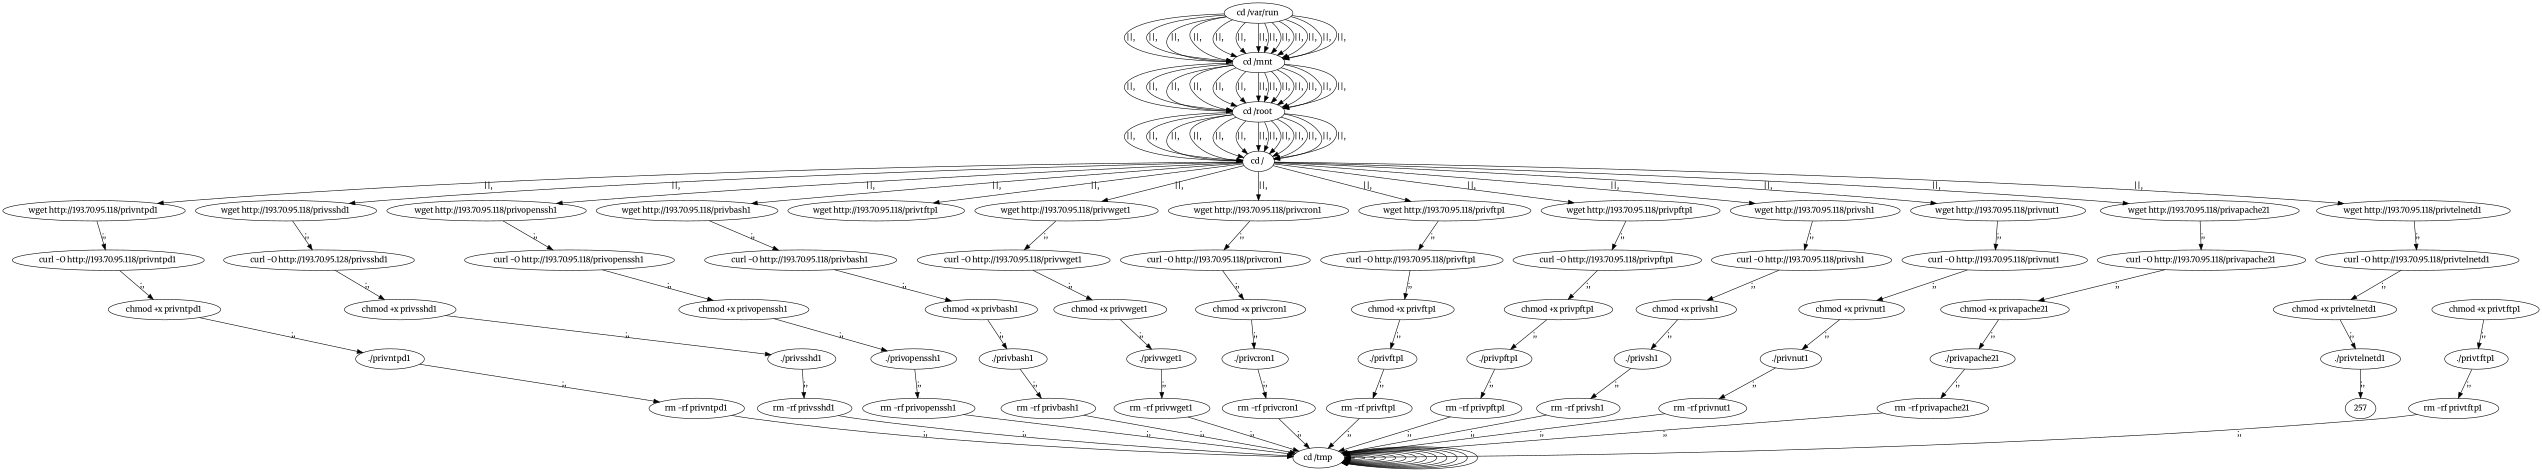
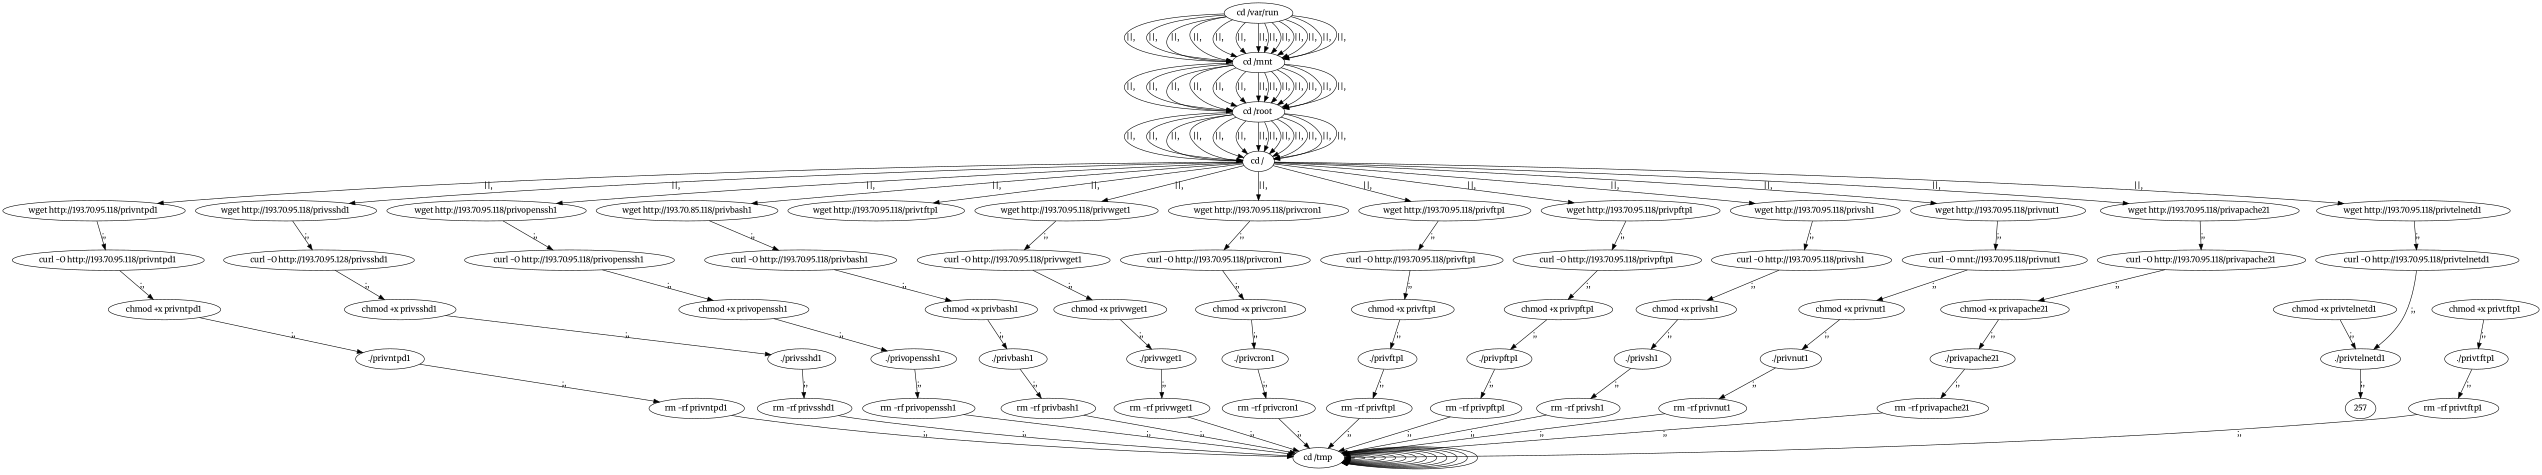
node "wget http://193.70.95.118/privbash1": label "wget http://193.70.95.118/privbash1" -> "wget http://193.70.85.118/privbash1"
node "curl -O http://193.70.95.118/privnut1": label "curl -O http://193.70.95.118/privnut1" -> "curl -O mnt://193.70.95.118/privnut1"
edge "curl -O http://193.70.95.118/privtelnetd1" -> "chmod +x privtelnetd1": now "curl -O http://193.70.95.118/privtelnetd1" -> "./privtelnetd1"
